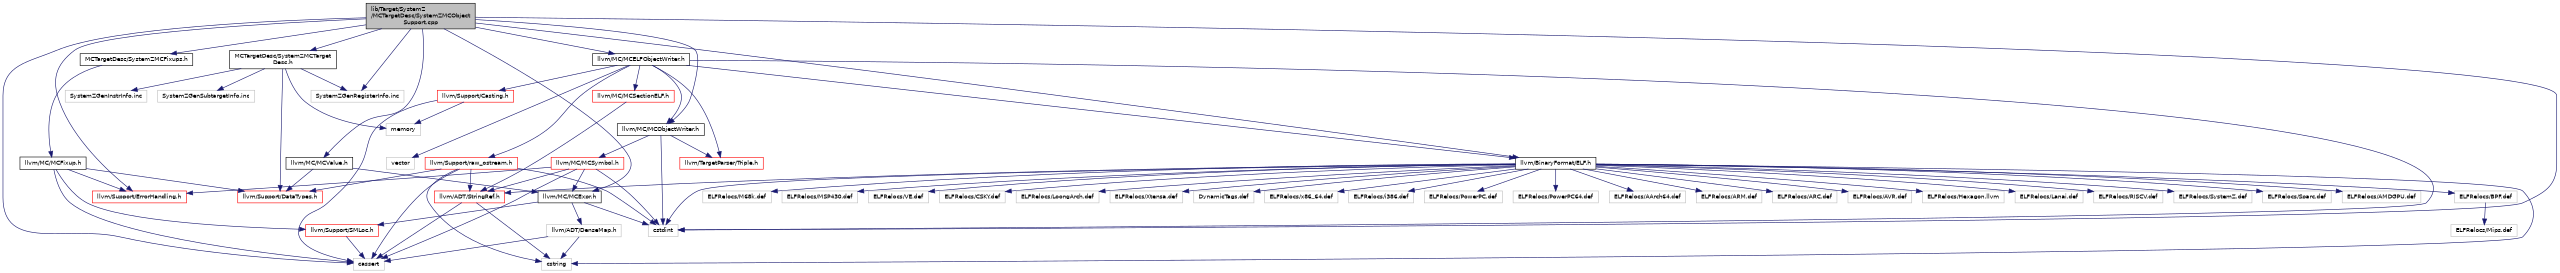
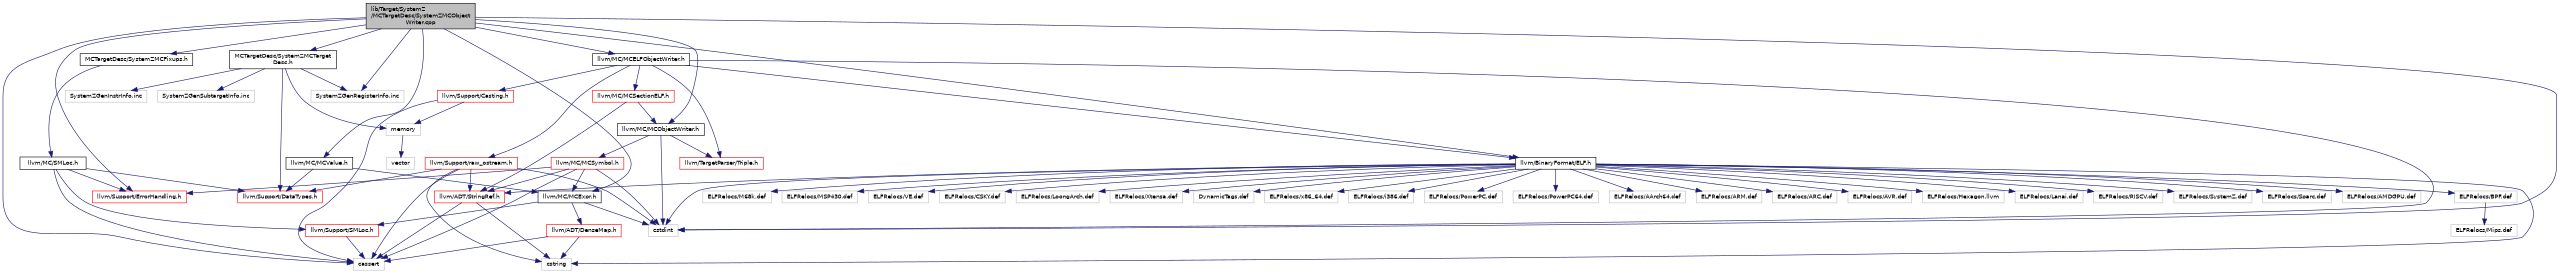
node "lib/Target/SystemZ /MCTargetDesc/SystemZMCObject Support.cpp": label "lib/Target/SystemZ /MCTargetDesc/SystemZMCObject Support.cpp" -> "lib/Target/SystemZ /MCTargetDesc/SystemZMCObject Writer.cpp"
edge "llvm/MC/MCELFObjectWriter.h" -> "llvm/MC/MCObjectWriter.h": now "llvm/MC/MCSectionELF.h" -> "llvm/MC/MCObjectWriter.h"
edge "llvm/MC/MCELFObjectWriter.h" -> "vector": now "memory" -> "vector"
node "llvm/MC/MCFixup.h": label "llvm/MC/MCFixup.h" -> "llvm/MC/SMLoc.h"
node "llvm/ADT/DenseMap.h": color grey75 -> red
